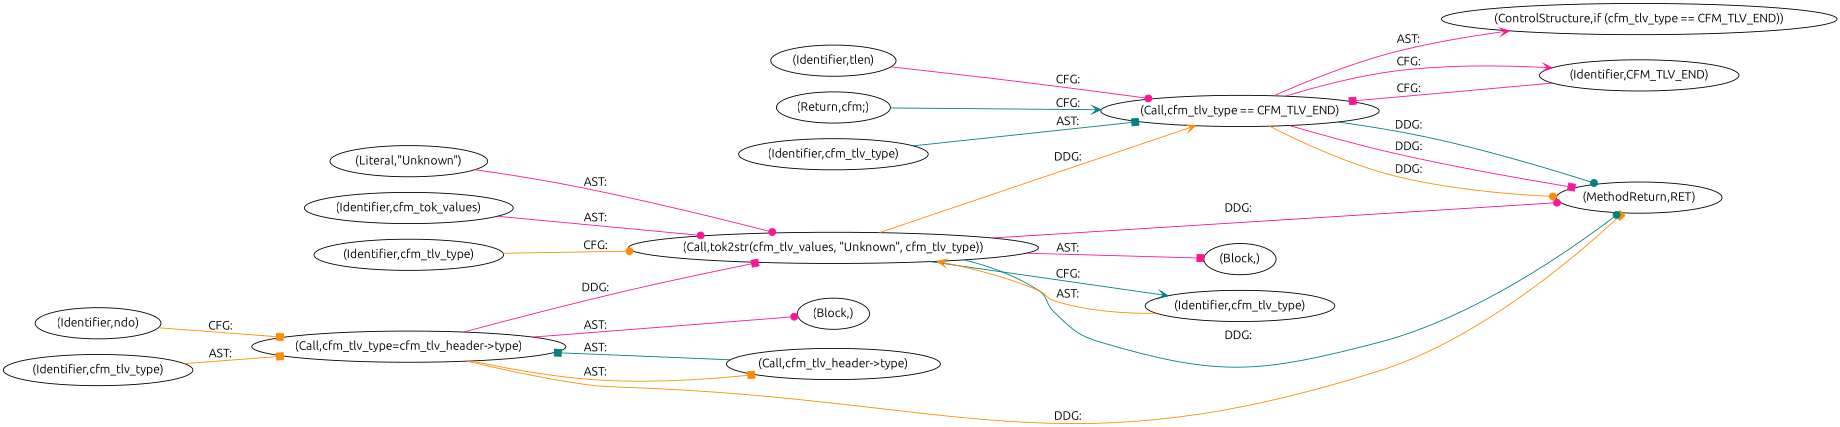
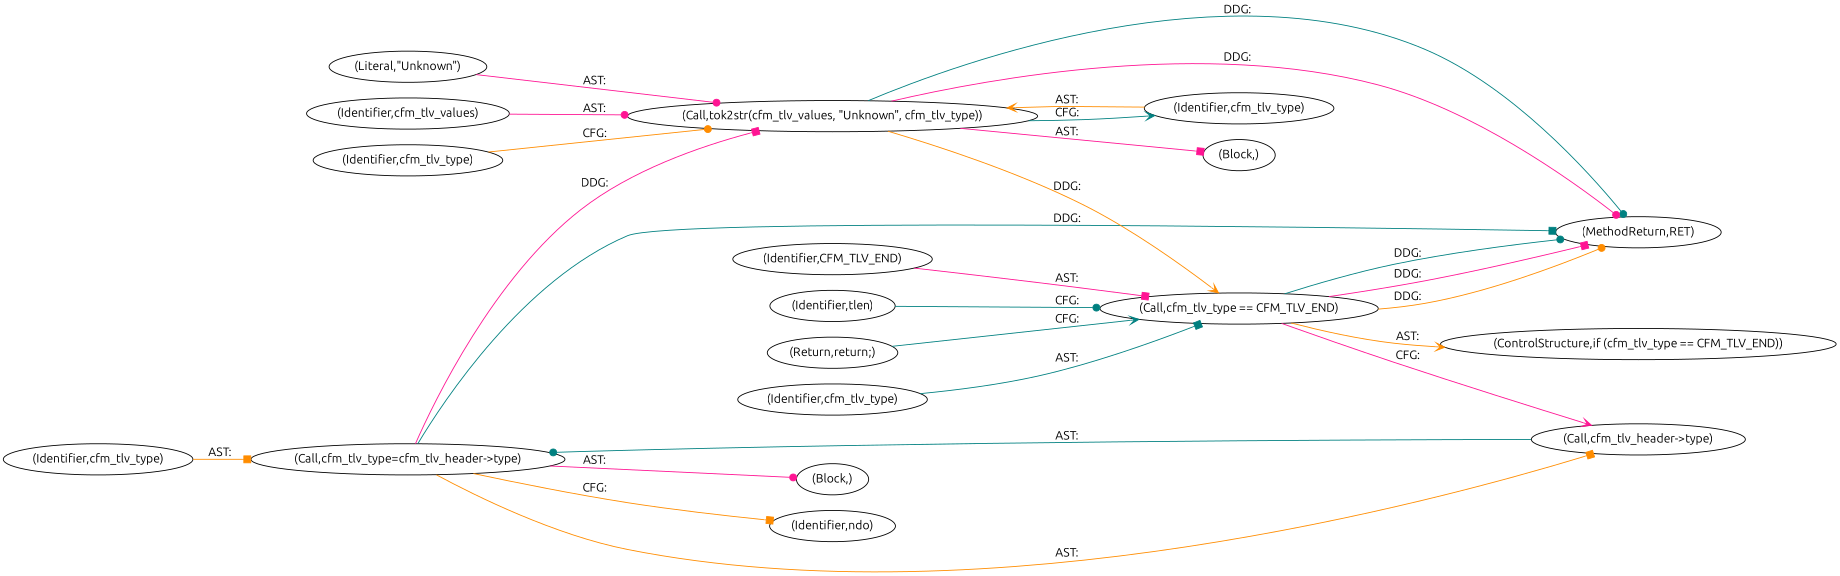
edge "(Call,cfm_tlv_type == CFM_TLV_END)" -> "(ControlStructure,if (cfm_tlv_type == CFM_TLV_END))": color deeppink -> darkorange
edge "(Call,cfm_tlv_type == CFM_TLV_END)" -> "(Identifier,CFM_TLV_END)": now "(Call,cfm_tlv_type == CFM_TLV_END)" -> "(Call,cfm_tlv_header->type)"
edge "(Identifier,tlen)" -> "(Call,cfm_tlv_type == CFM_TLV_END)": color deeppink -> teal
edge "(Identifier,CFM_TLV_END)" -> "(Call,cfm_tlv_type == CFM_TLV_END)": label "CFG: " -> "AST: "
node "(Return,cfm;)": label "(Return,cfm;)" -> "(Return,return;)"
node "(Identifier,cfm_tok_values)": label "(Identifier,cfm_tok_values)" -> "(Identifier,cfm_tlv_values)"
edge "(Identifier,ndo)" -> "(Call,cfm_tlv_type=cfm_tlv_header->type)": reversed
edge "(Call,cfm_tlv_header->type)" -> "(Call,cfm_tlv_type=cfm_tlv_header->type)": arrowhead box -> dot
edge "(Call,cfm_tlv_type=cfm_tlv_header->type)" -> "(MethodReturn,RET)": color darkorange -> teal
